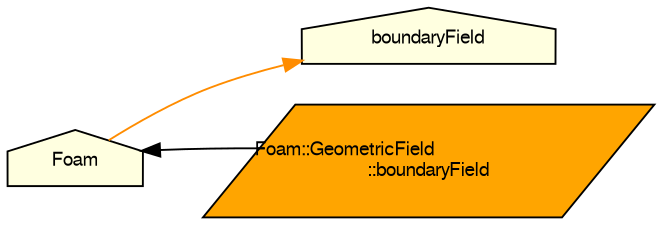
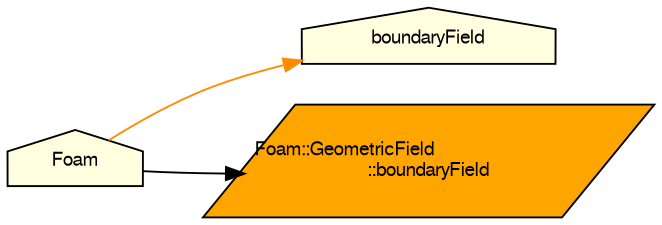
edge "Foam::GeometricField ::boundaryField" -> "Foam": reversed
